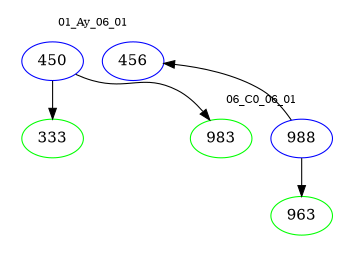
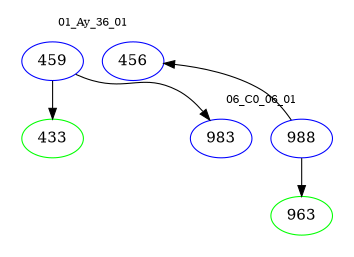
cluster "01_Ay_06_01": label "01_Ay_06_01" -> "01_Ay_36_01"
node "450": label "450" -> "459"
node "333": label "333" -> "433"
node "983": color green -> blue
